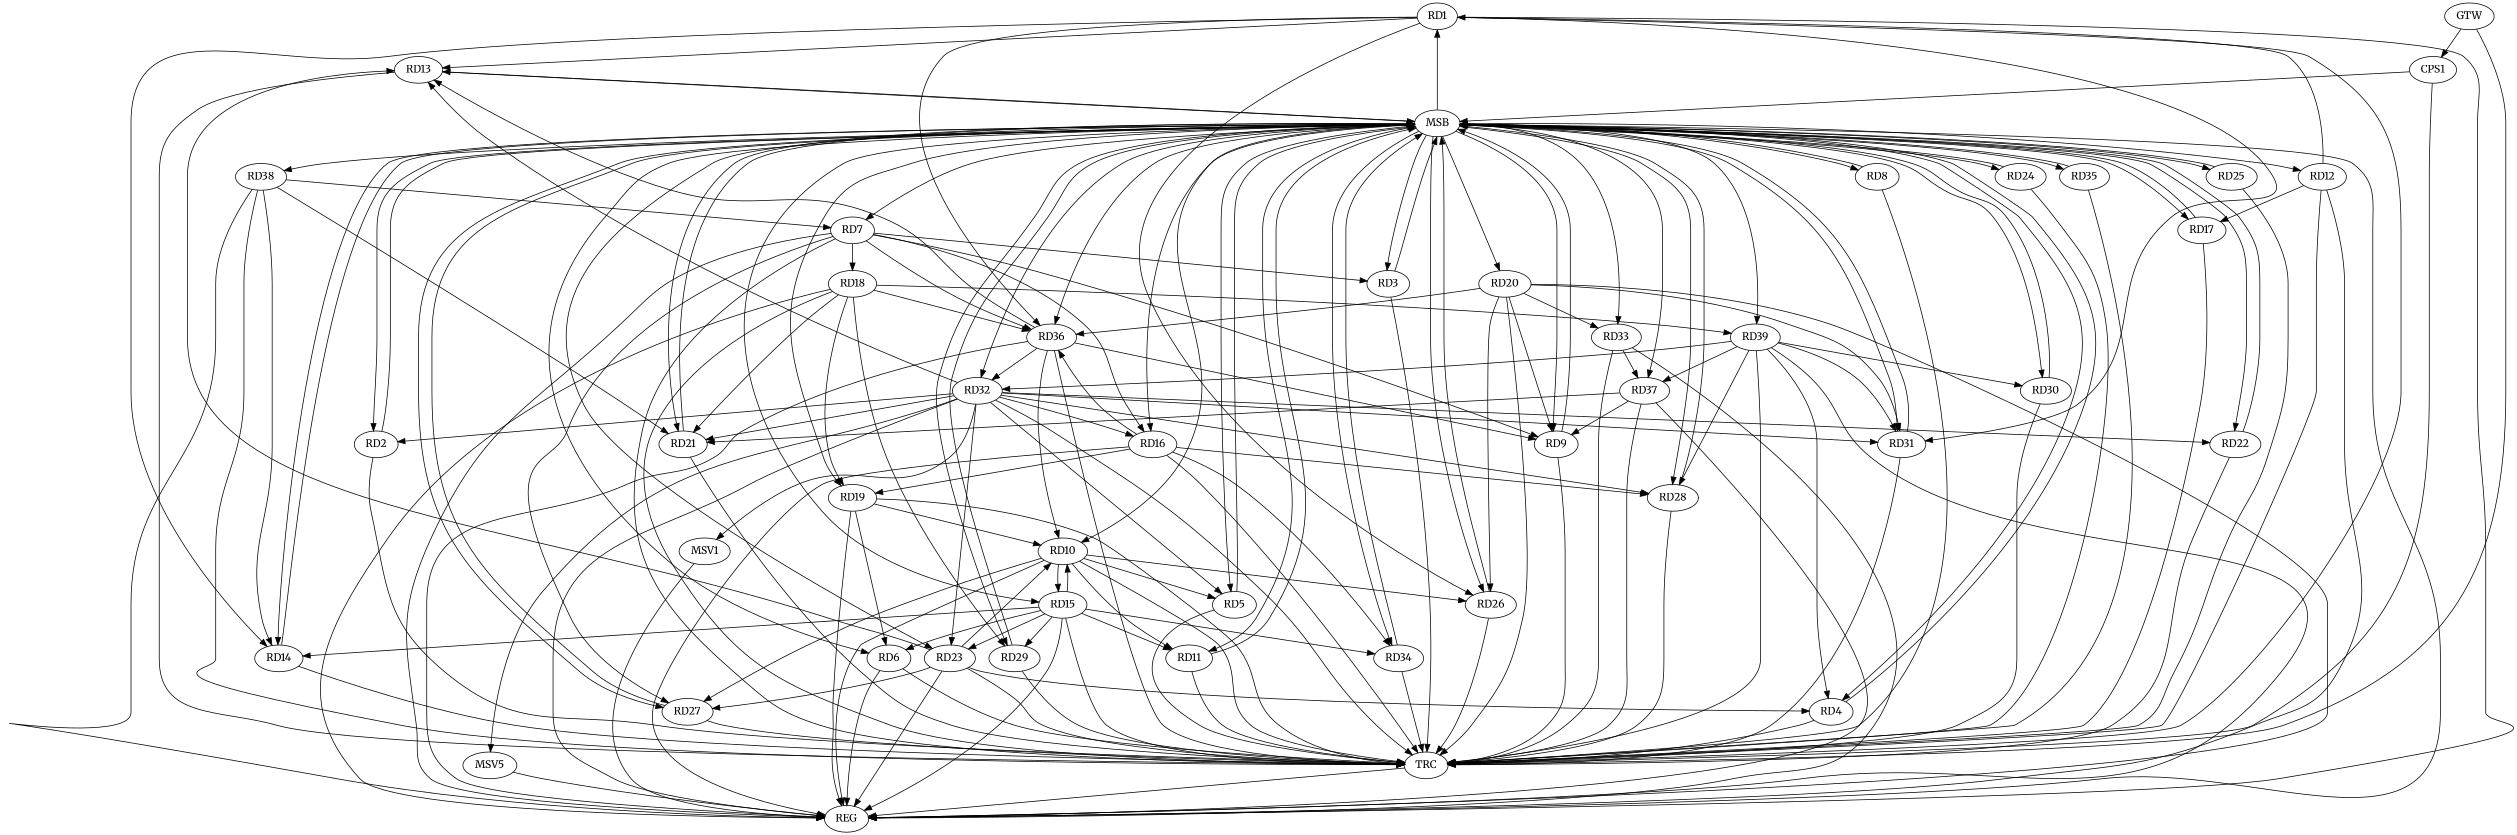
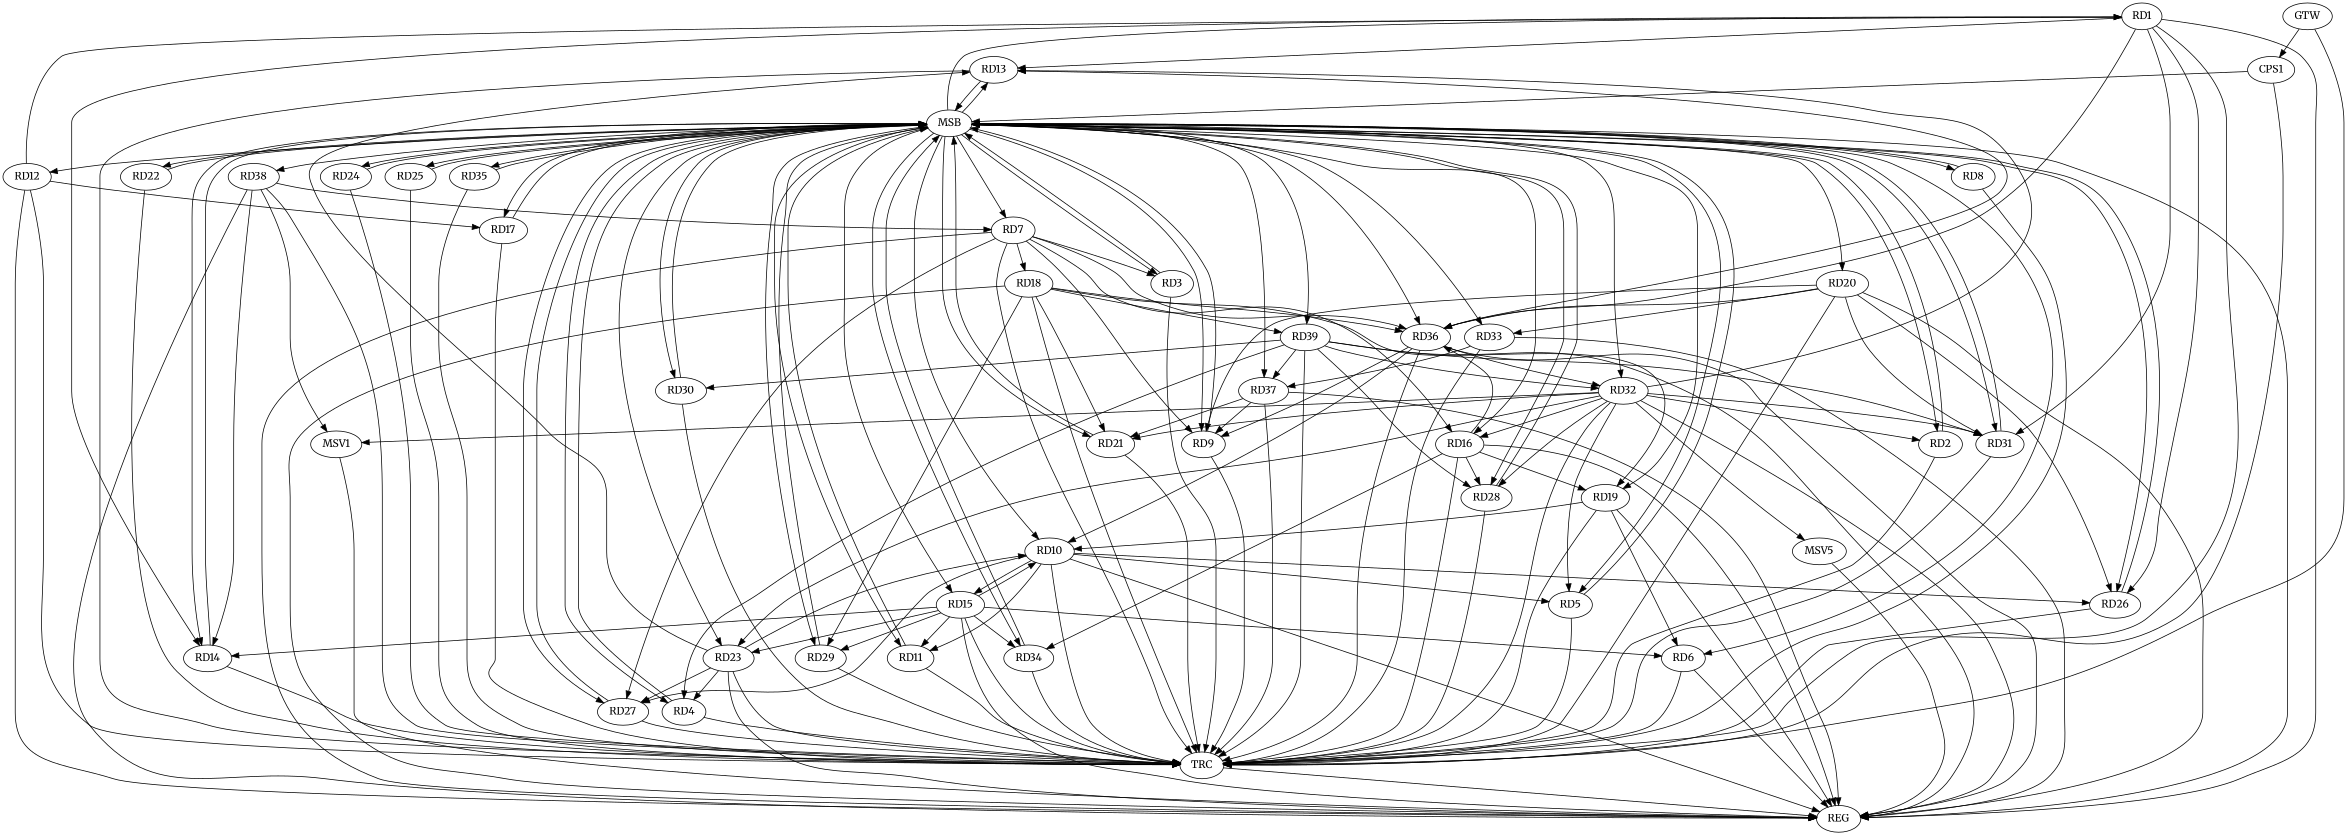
edge "RD38" -> "RD21": now "RD38" -> "MSV1"
edge "RD32" -> "RD22": removed
